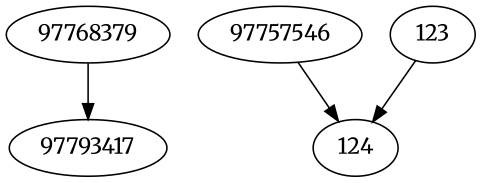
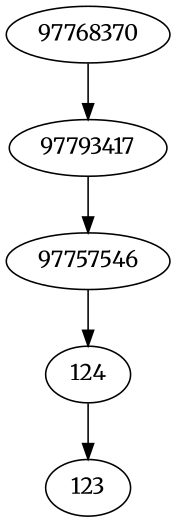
node "97768379": label "97768379" -> "97768370"
edge "123" -> "124": reversed
edge "97793417" -> "97757546": added
